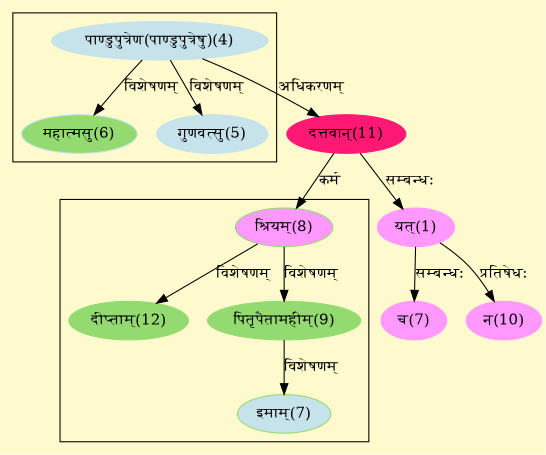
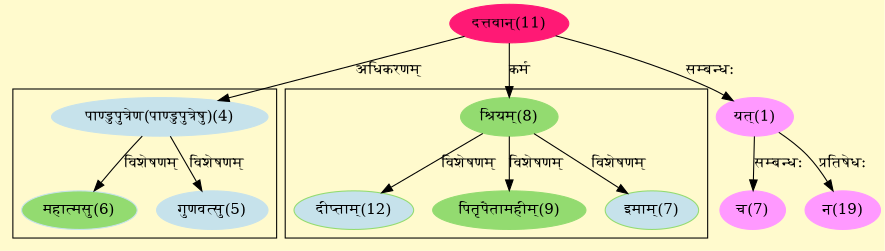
edge "पाण्डुपुत्रेण(पाण्डुपुत्रेषु)(4)" -> "दत्तवान्(11)": reversed
node "श्रियम्(8)": fillcolor #ff99ff -> #93db70
node "दीप्ताम्(12)": fillcolor #93db70 -> #c6e2eb
node "न(10)": label "न(10)" -> "न(19)"
edge "पितृपैतामहीम्(9)" -> "इमाम्(7)": now "श्रियम्(8)" -> "इमाम्(7)"
